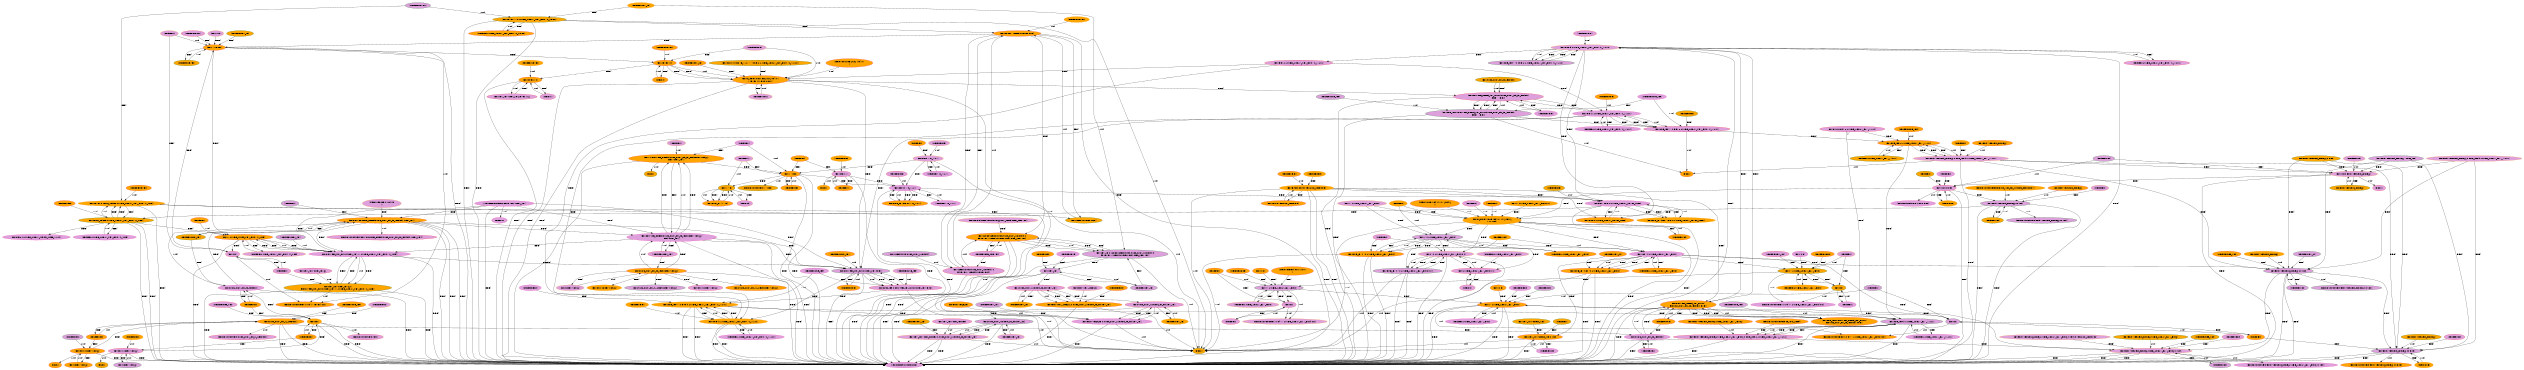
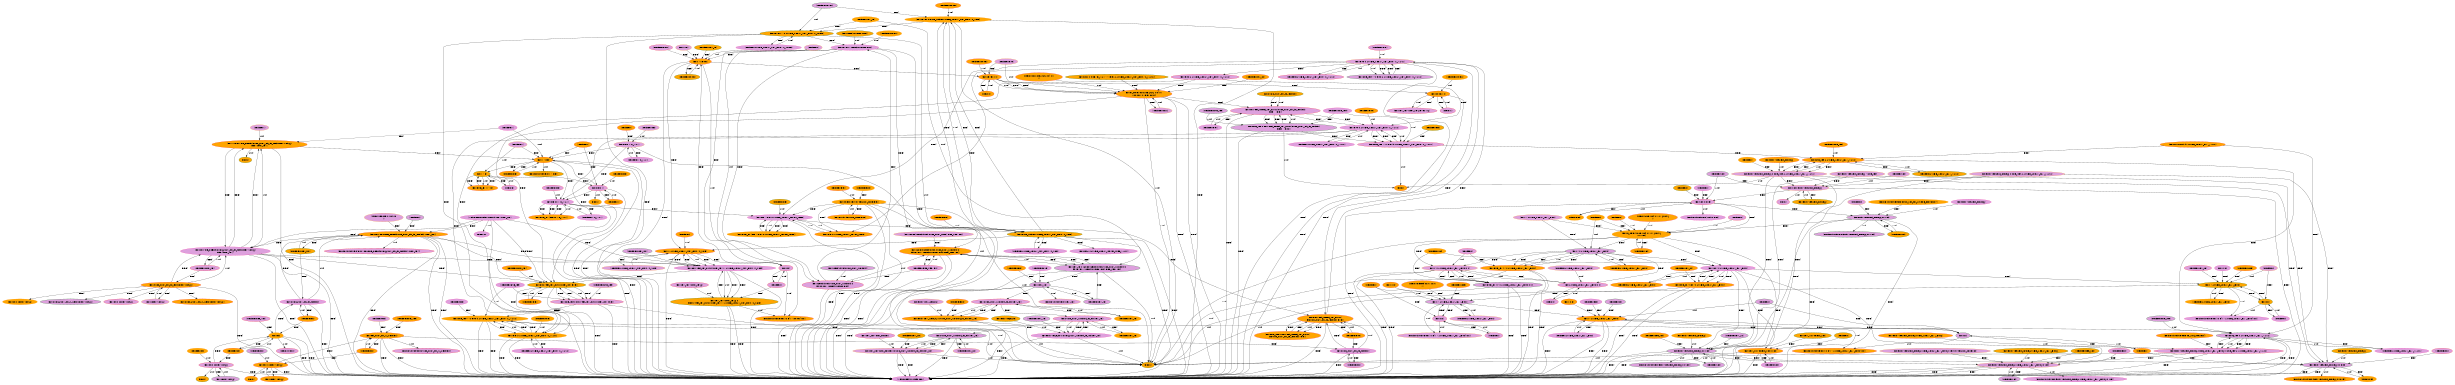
node "(Identifier,ASSOC_ARRAY_KEY_CHUNK_SHIFT)": fillcolor orange -> plum
node "(Call,keylen * sizeof(unsigned long))": fillcolor orange -> plum
edge "(Call,keylen * sizeof(unsigned long))" -> "(Call,sizeof(unsigned long))": removed, label "CFG:"
node "(Call,dissimilarity & ASSOC_ARRAY_FAN_MASK)": fillcolor plum -> orange
node "(Call,edit->segment_cache[i] = 0xff)": removed
node "(Call,edit->segment_cache[i] ^ base_seg)": color darkgreen -> darkorange
edge "(Call,diff = x)" -> "(Call,x < diff)": added, label "DDG:"
edge "(Call,x < 0)" -> "(Call,diff = x)": added, label "DDG:"
edge "(Call,x < diff)" -> "(Call,diff == INT_MAX)": label "CFG: " -> "DDG: "
node "(Call,edit->segment_cache[j])": fillcolor orange -> plum
edge "(Call,BUG_ON(x < 0))" -> "(Call,x < 0)": label "AST: " -> "CFG: "
edge "(ControlStructure,goto found_slot_for_multiple_occupancy;)" -> "(Call,edit->segment_cache[j] == slot)": label "AST: " -> "CFG: "
node "(Call,j < ASSOC_ARRAY_FAN_OUT + 1)": removed
edge "(Call,keylen = round_up(diff, ASSOC_ARRAY_KEY_CHUNK_SIZE))" -> "(Call,sizeof(unsigned long))": now "(Call,keylen = round_up(diff, ASSOC_ARRAY_KEY_CHUNK_SIZE))" -> "(Call,keylen >>= ASSOC_ARRAY_KEY_CHUNK_SHIFT)"
edge "(Call,diff < level + ASSOC_ARRAY_LEVEL_STEP)" -> "(Call,level + ASSOC_ARRAY_LEVEL_STEP)": label "CFG: " -> "AST: "
node "(Call,i * ASSOC_SHIFT_KEY_CHUNK_SIZE)": label "(Call,i * ASSOC_SHIFT_KEY_CHUNK_SIZE)" -> "(Call,i * ASSOC_ARRAY_KEY_CHUNK_SIZE)"
node "(Call,ops->get_key_chunk(index_key, level))": fillcolor plum -> orange
edge "(Call,slot != 0xff)" -> "(MethodReturn,static bool)": label "CFG: " -> "DDG: "
node "(ControlStructure,if (!new_s0))": added
node "(Call,edit->set[0].to)": color red -> darkgreen
node "(Call,assoc_array_ptr_is_meta(ptr))": label "(Call,assoc_array_ptr_is_meta(ptr))" -> "(Call,get_array_ptr_is_meta(ptr))"
edge "(Call,ops->get_key_chunk(index_key, level))" -> "(MethodReturn,static bool)": label "CFG: " -> "DDG: "
node "(ControlStructure,goto do_split_node;)": label "(ControlStructure,goto do_split_node;)" -> "(ControlStructure,goto do_split_segment;)"
node "(ControlStructure,if (!ptr))": label "(ControlStructure,if (!ptr))" -> "(Literal,if (!ptr))"
edge "(Call,base_seg = ops->get_key_chunk(index_key, level))" -> "(MethodReturn,static bool)": added, label "DDG:"
